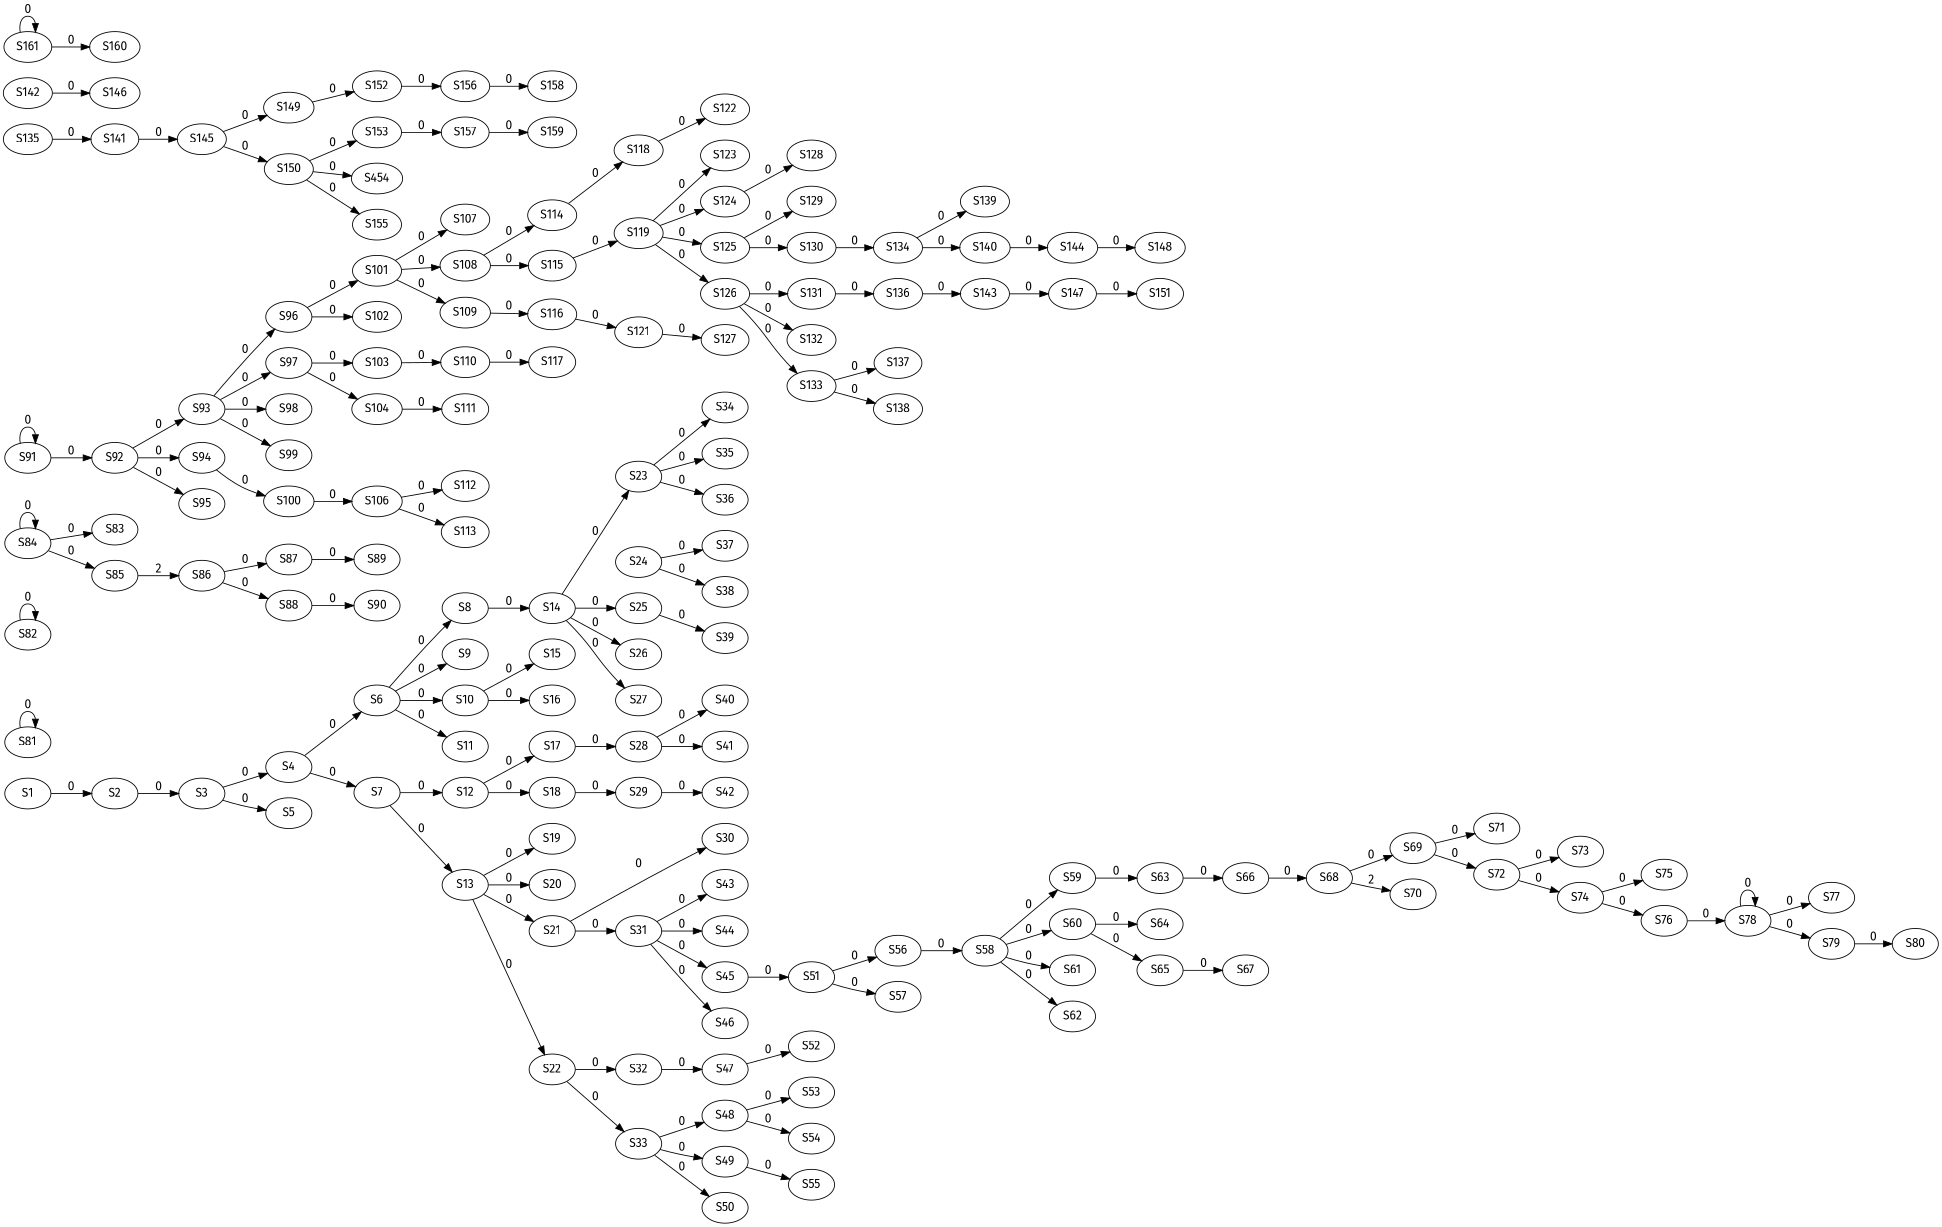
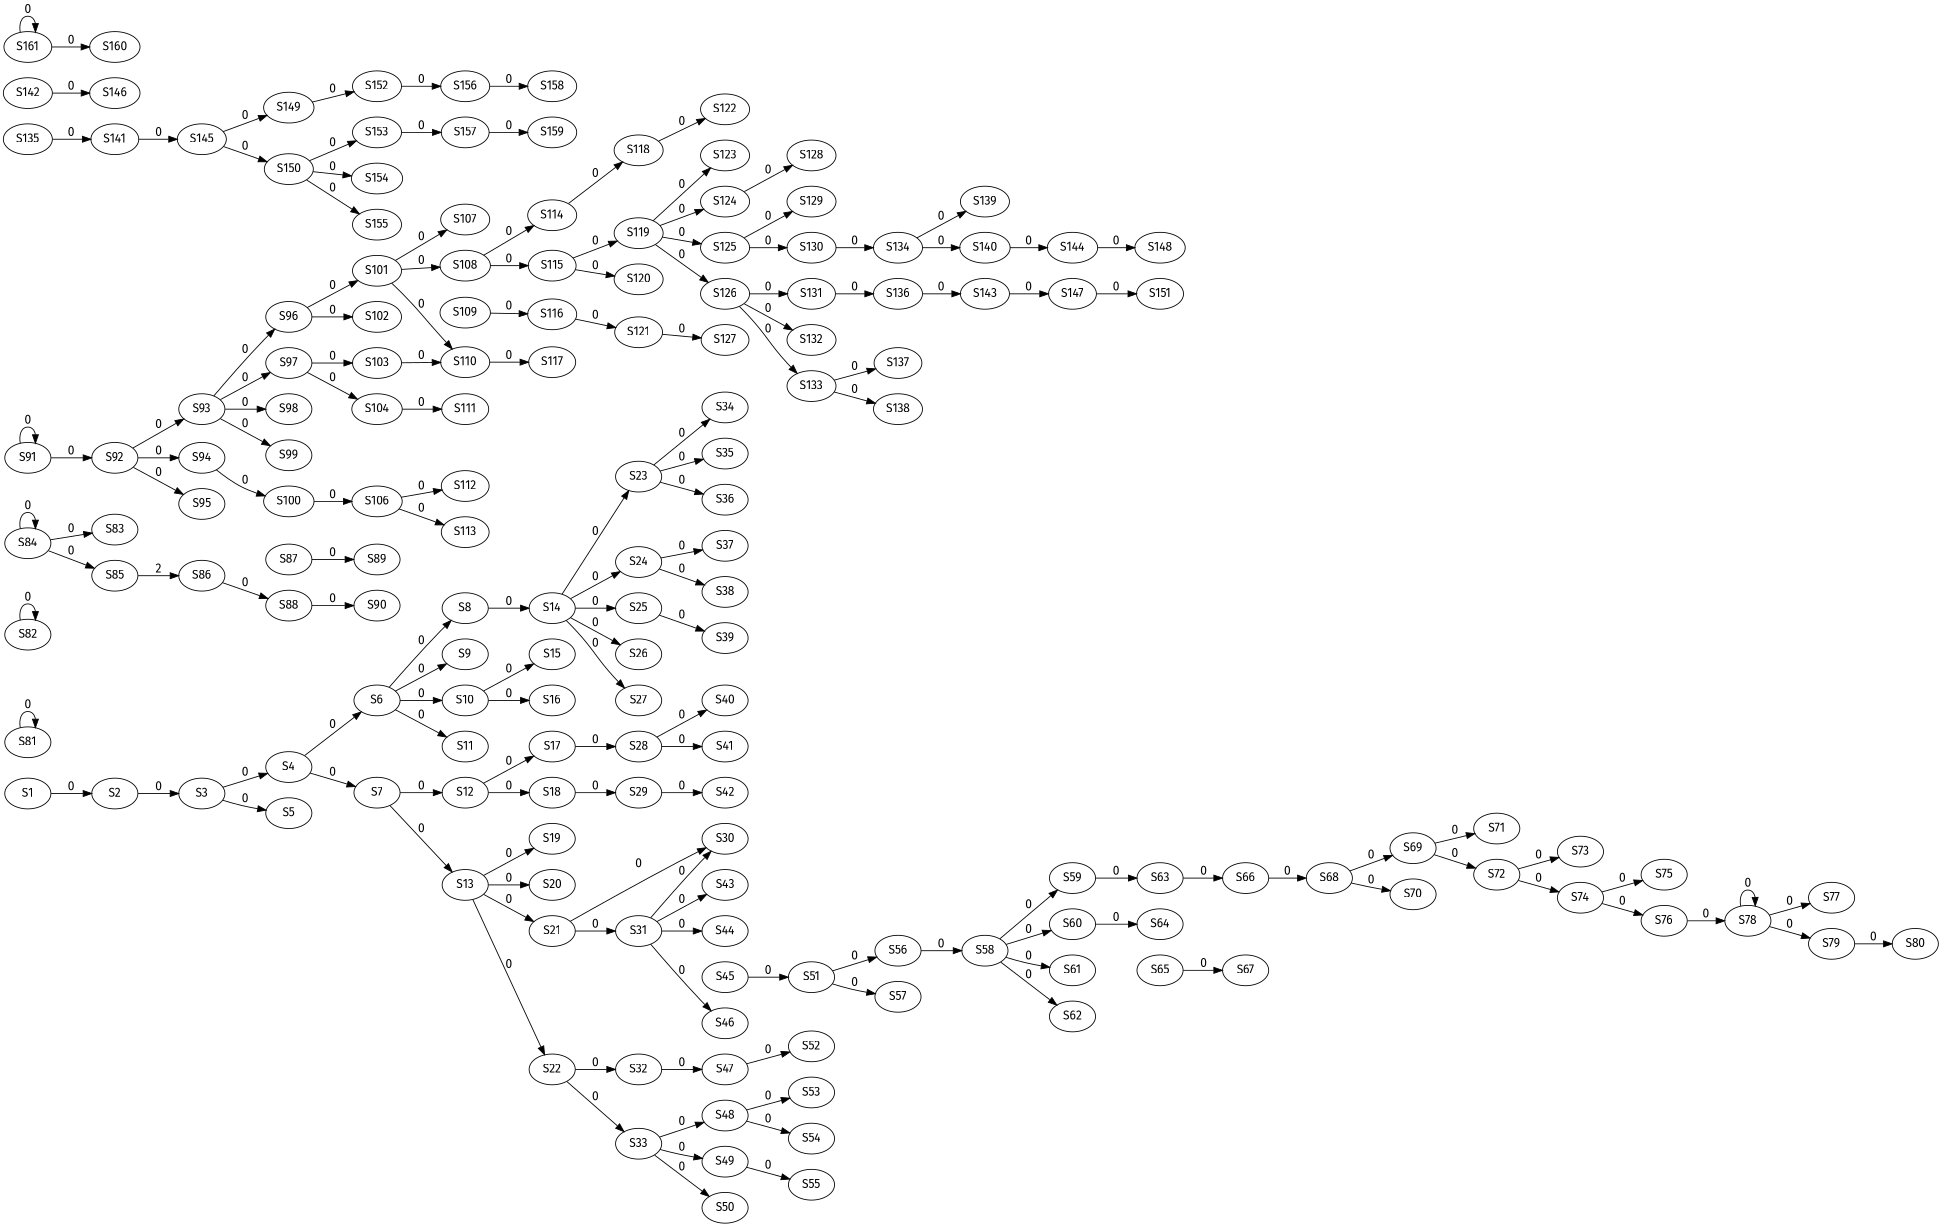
node "S454": label "S454" -> "S154"
node "S120": added
edge "S101" -> "S109": now "S101" -> "S110"
edge "S86" -> "S87": removed, label "0"
edge "S14" -> "S24": added, label "0"
edge "S68" -> "S70": label "2" -> "0"
edge "S60" -> "S65": removed, label "0"
edge "S31" -> "S45": now "S31" -> "S30"
